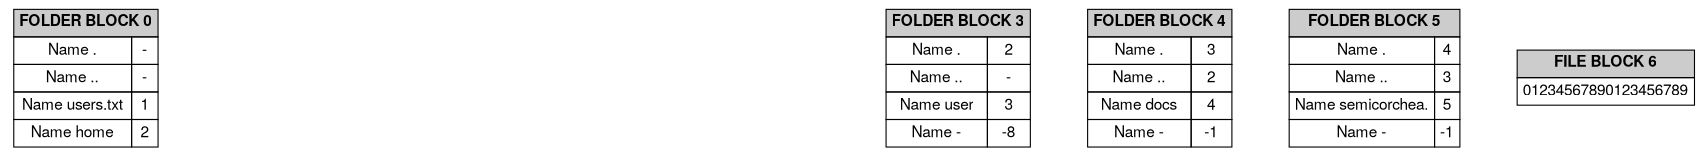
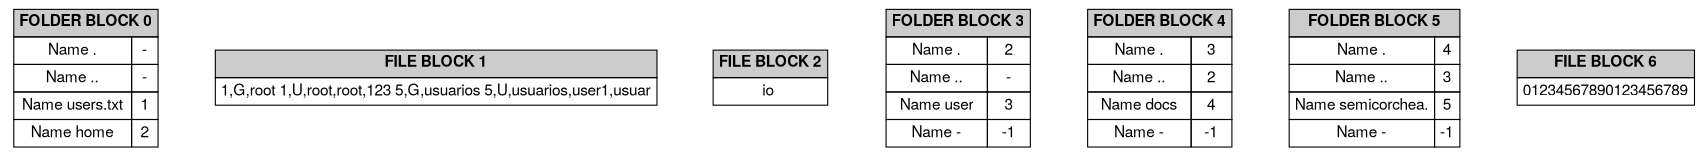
node "FILE BLOCK 1": added
node "FILE BLOCK 2": added
node "FOLDER BLOCK 3": text "-8" -> "-1"
